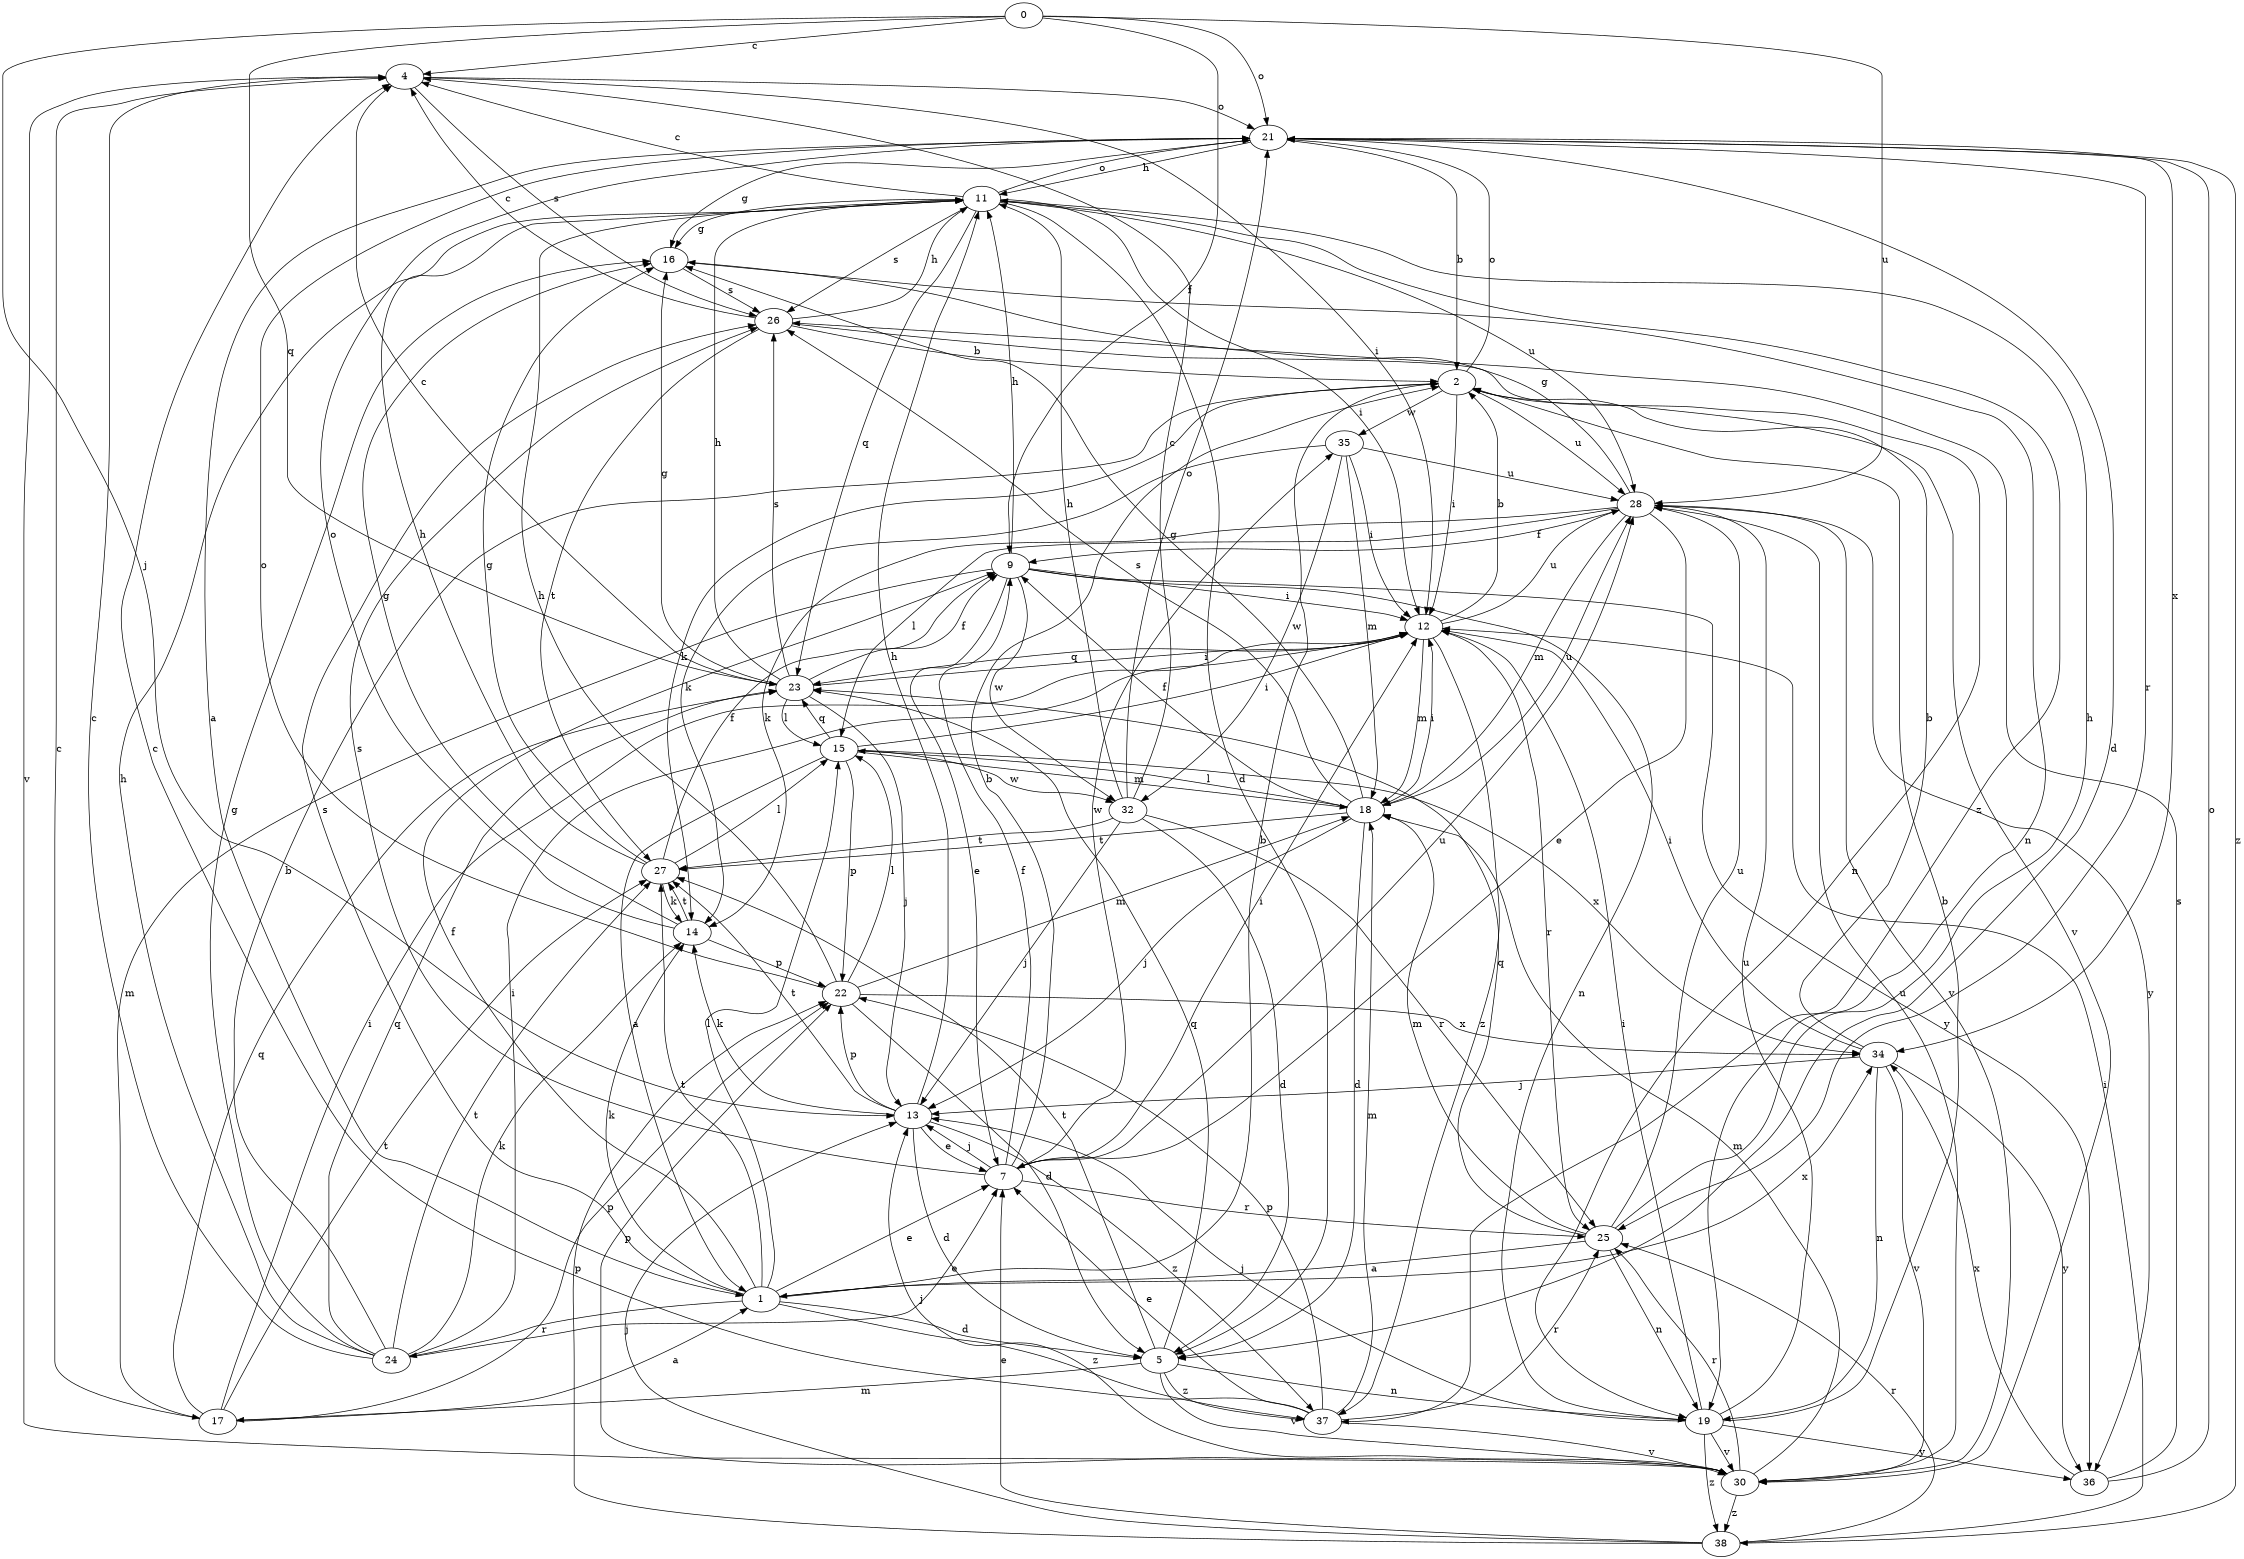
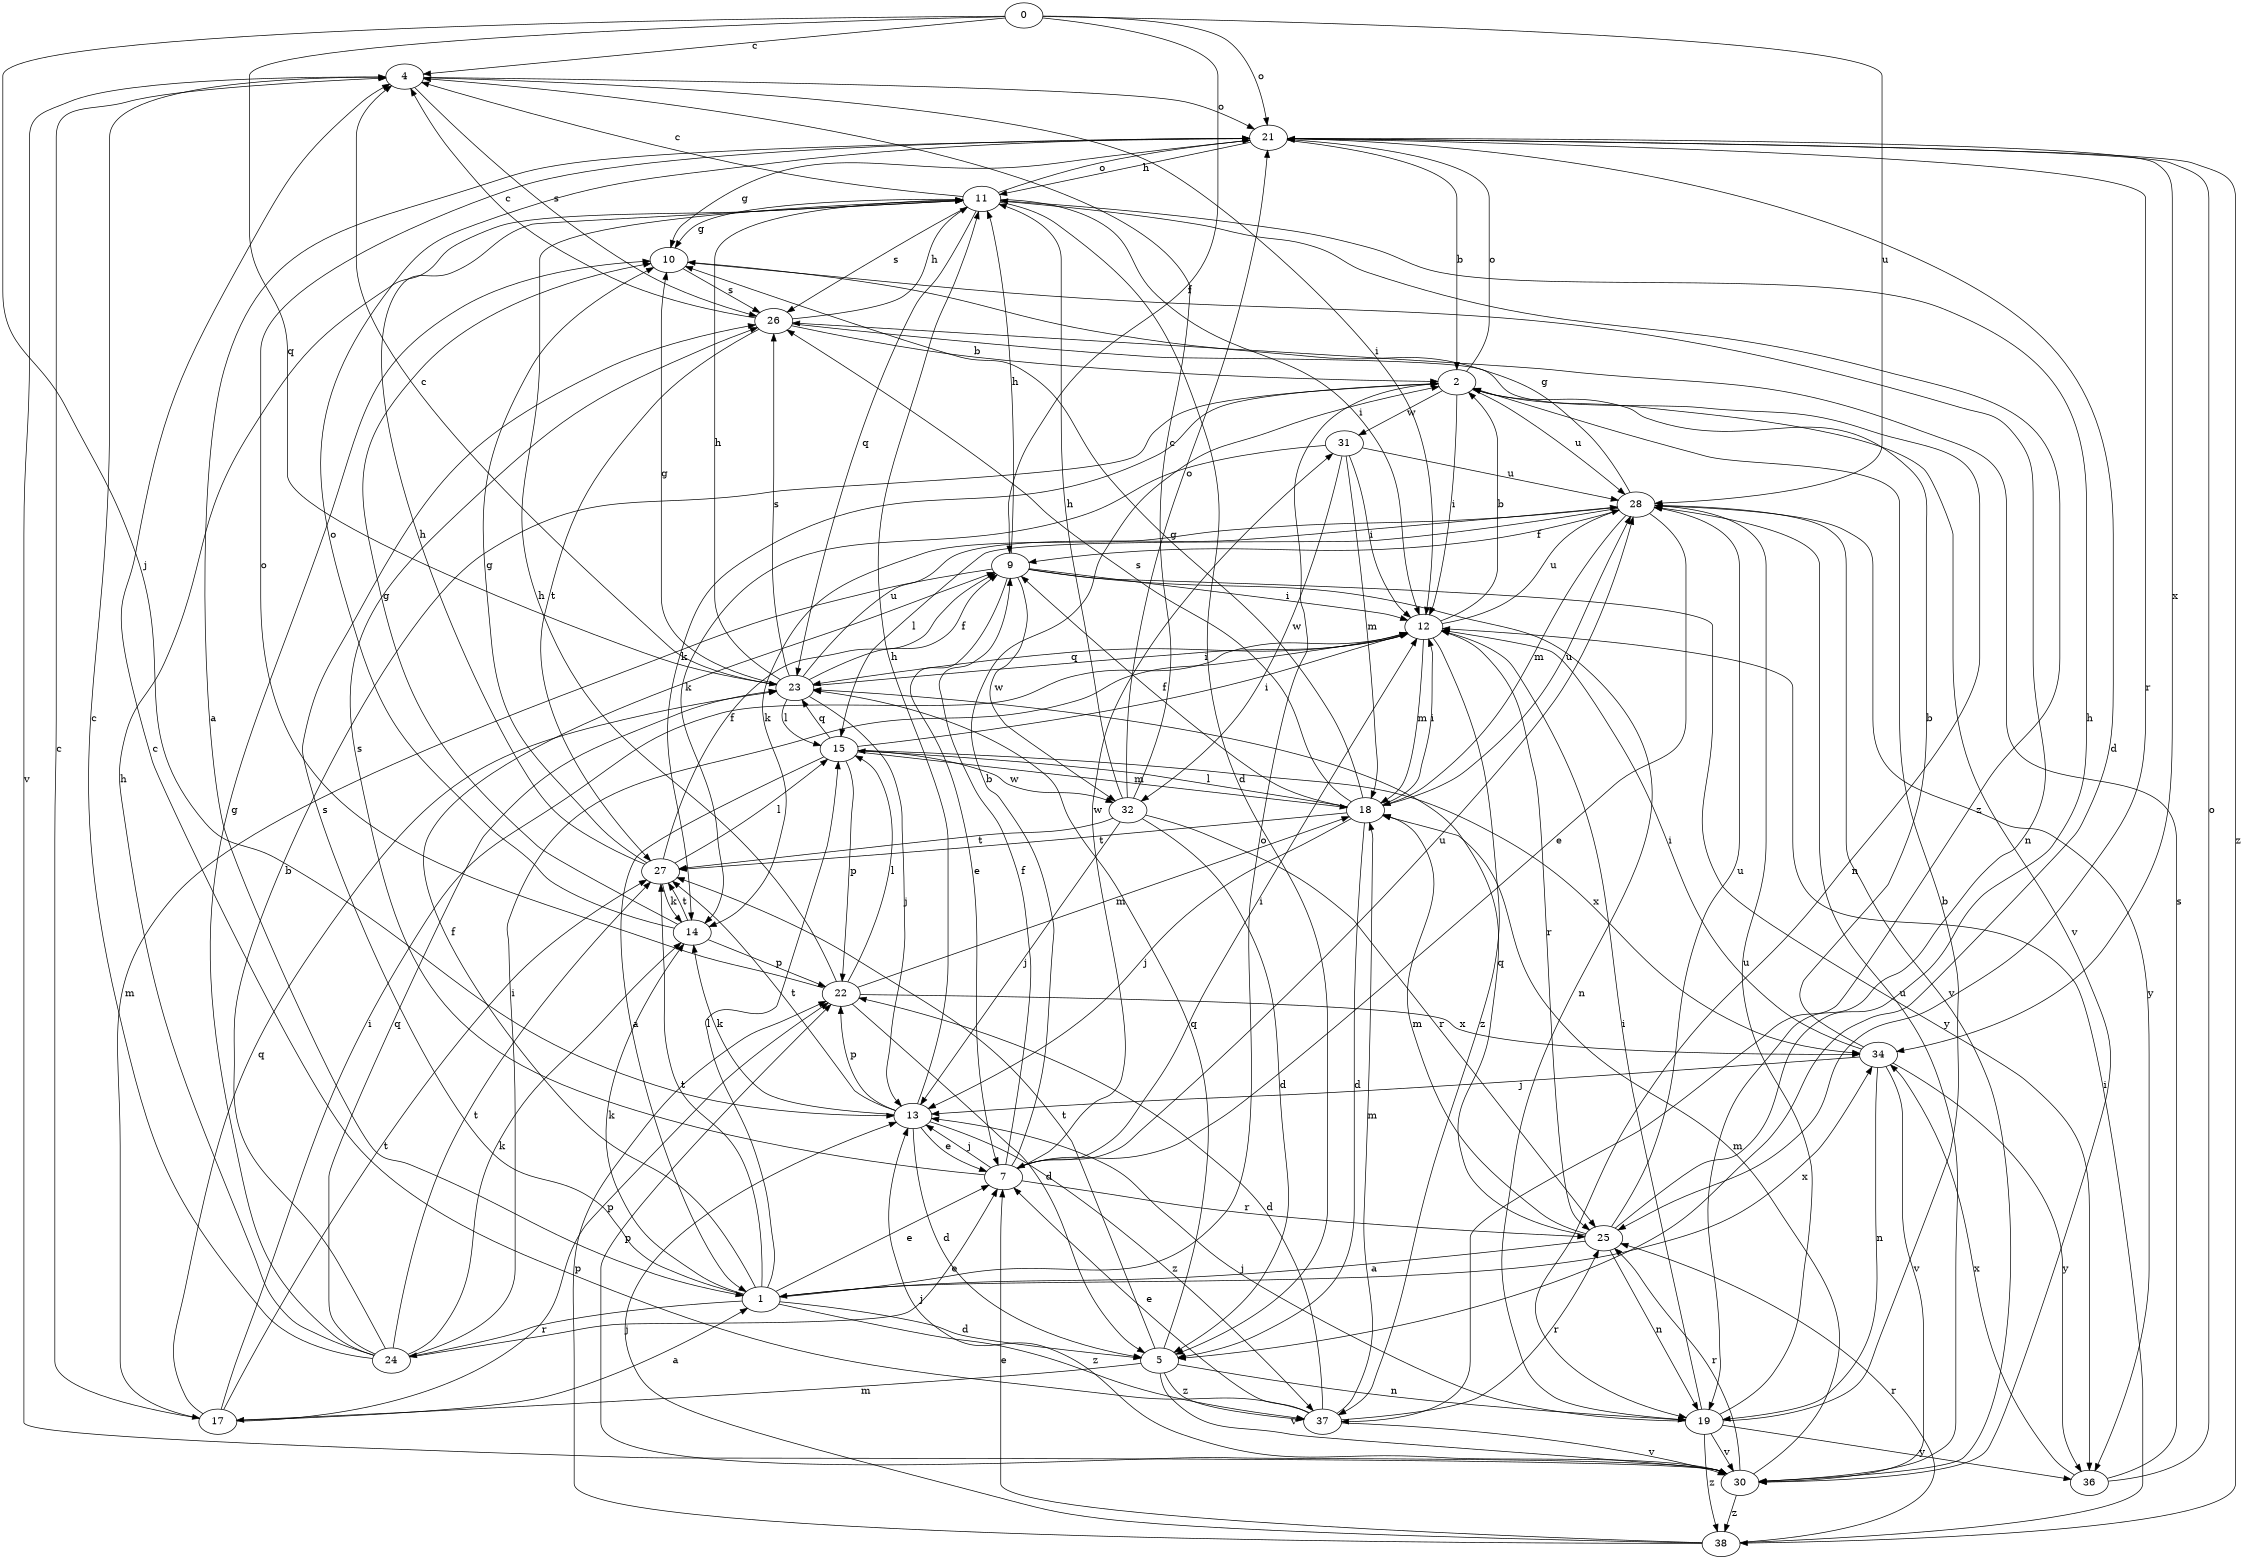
node "16": label "16" -> "10"
edge "11" -> "28": now "23" -> "28"
node "35": label "35" -> "31"
edge "1" -> "2": label "b" -> "o"
edge "37" -> "22": label "p" -> "d"
